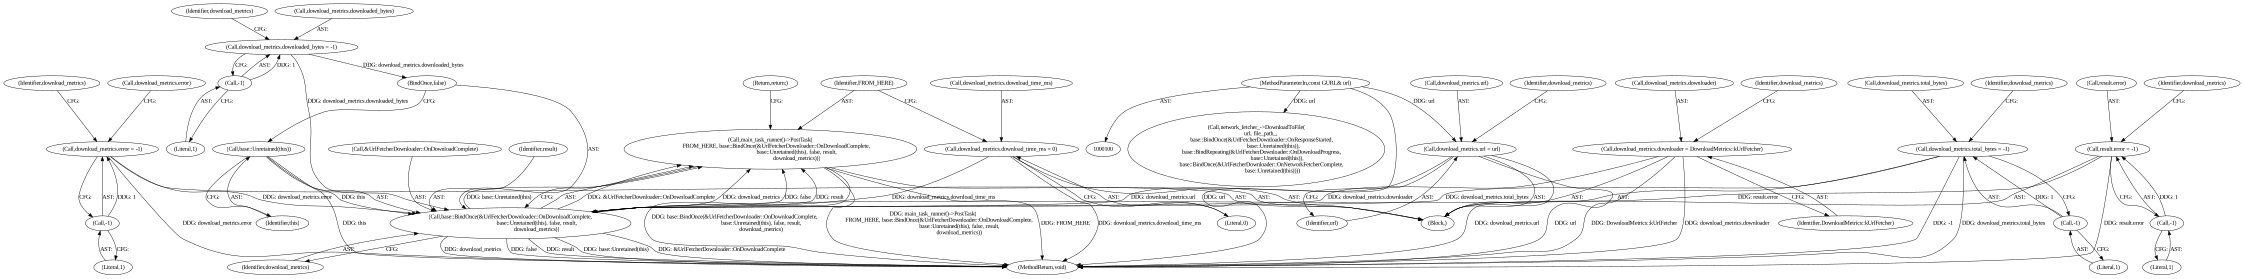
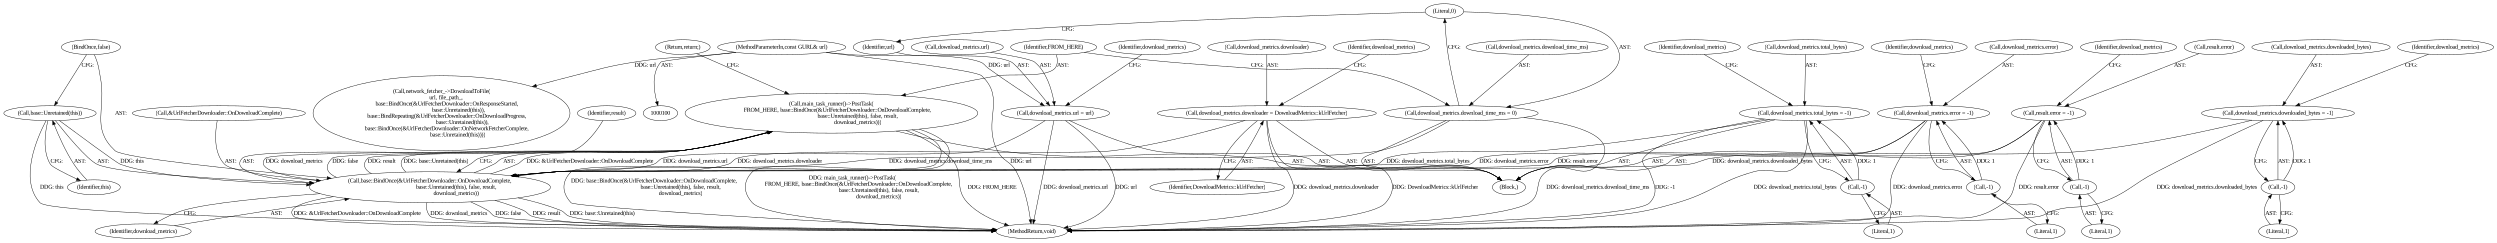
edge "(Call,download_metrics.downloaded_bytes = -1)" -> "(BindOnce,false)": now "(Call,download_metrics.downloaded_bytes = -1)" -> "(MethodReturn,void)"
edge "(Call,download_metrics.error)" -> "(Call,download_metrics.error = -1)": label "CFG: " -> "AST: "
edge "(Call,download_metrics.url = url)" -> "(Identifier,url)": now "(Literal,0)" -> "(Identifier,url)"
